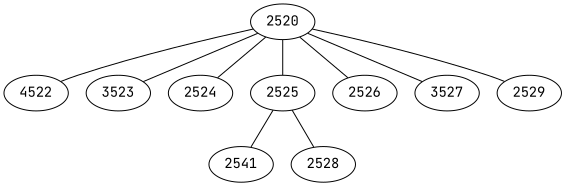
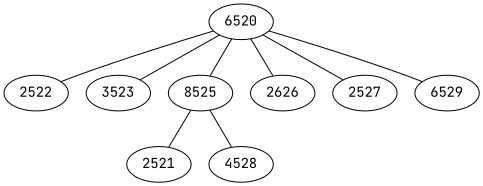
node "2520": label "2520" -> "6520"
node "4522": label "4522" -> "2522"
node "2524": removed
node "2525": label "2525" -> "8525"
node "2526": label "2526" -> "2626"
node "3527": label "3527" -> "2527"
node "2529": label "2529" -> "6529"
node "2541": label "2541" -> "2521"
node "2528": label "2528" -> "4528"
